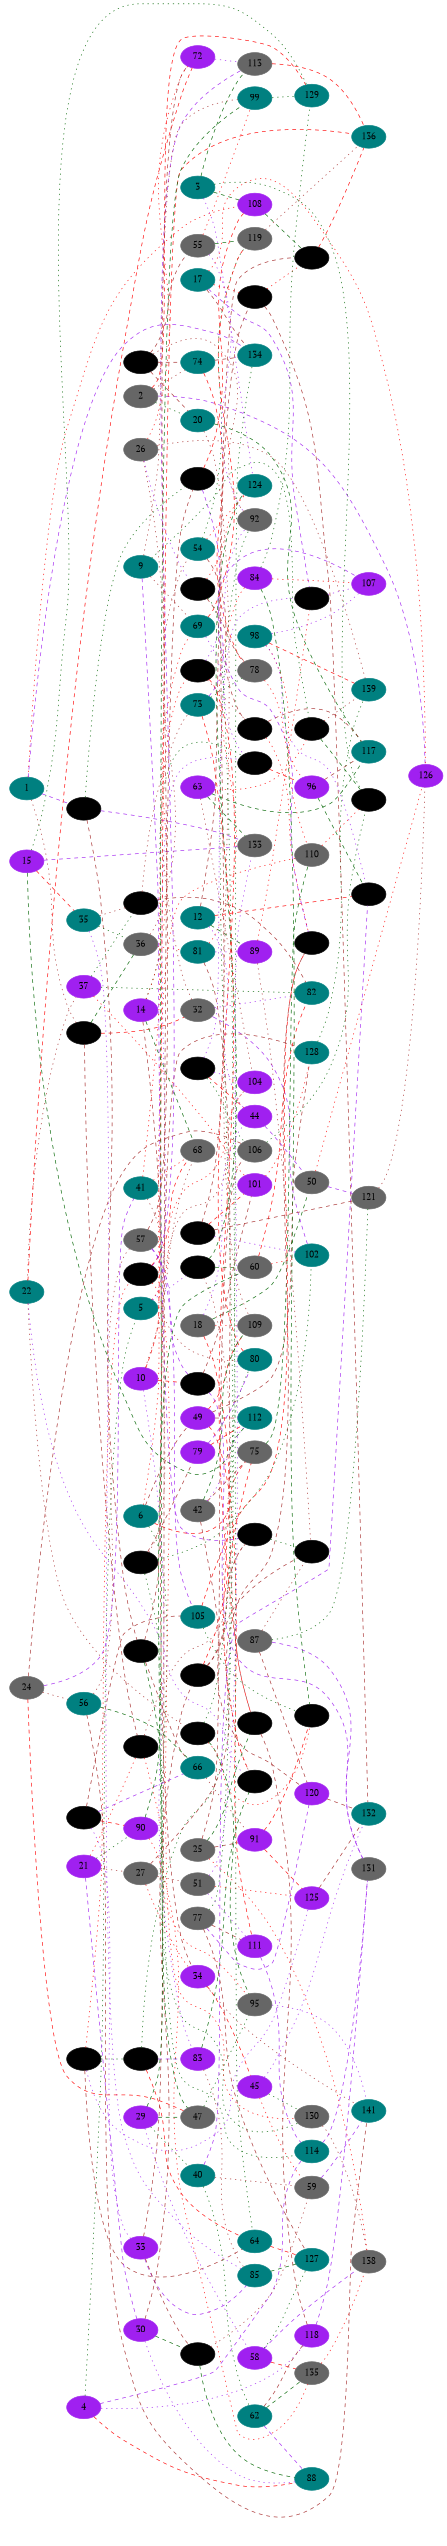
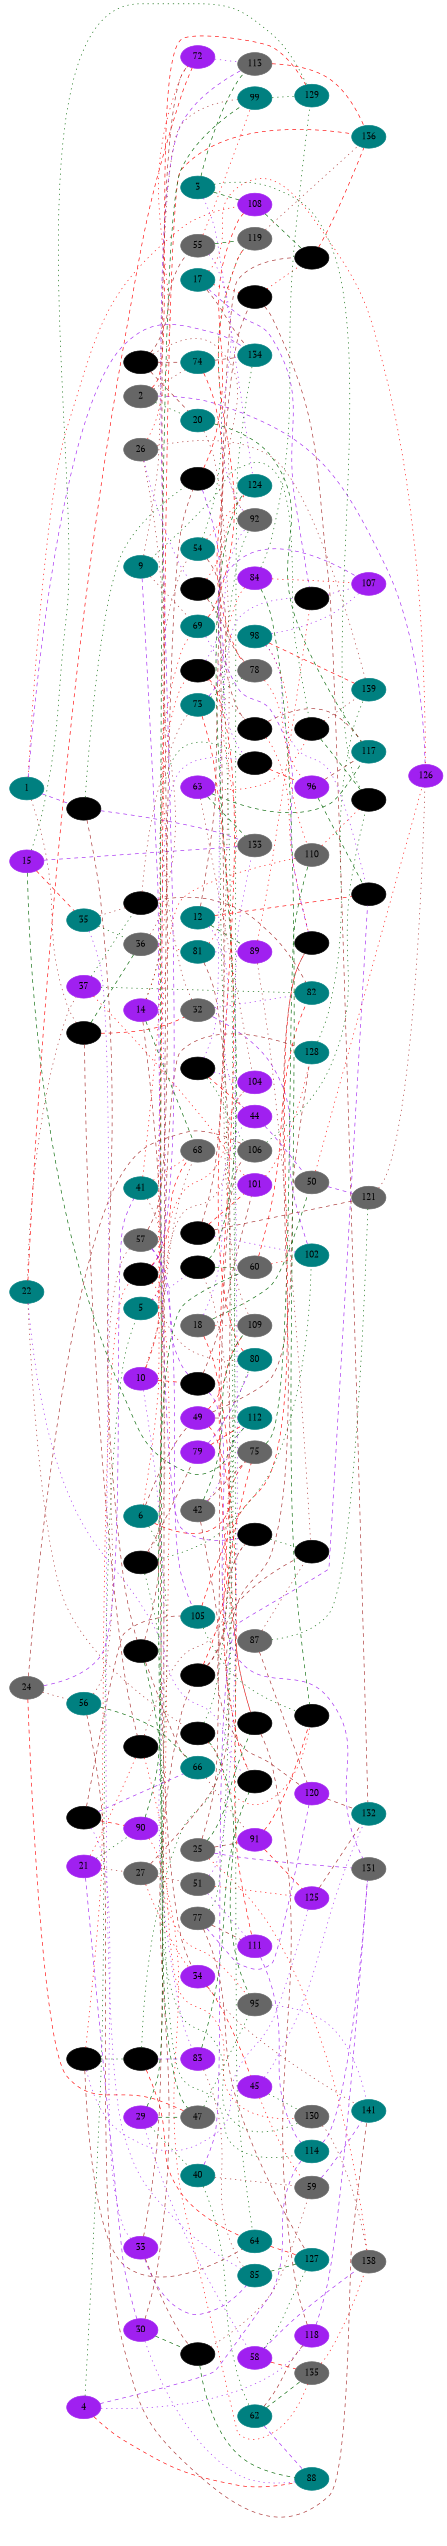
edge "87" -- "131": now "25" -- "131"
